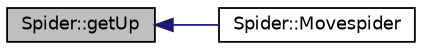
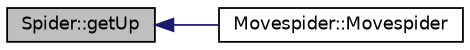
node "Spider::Movespider": label "Spider::Movespider" -> "Movespider::Movespider"
